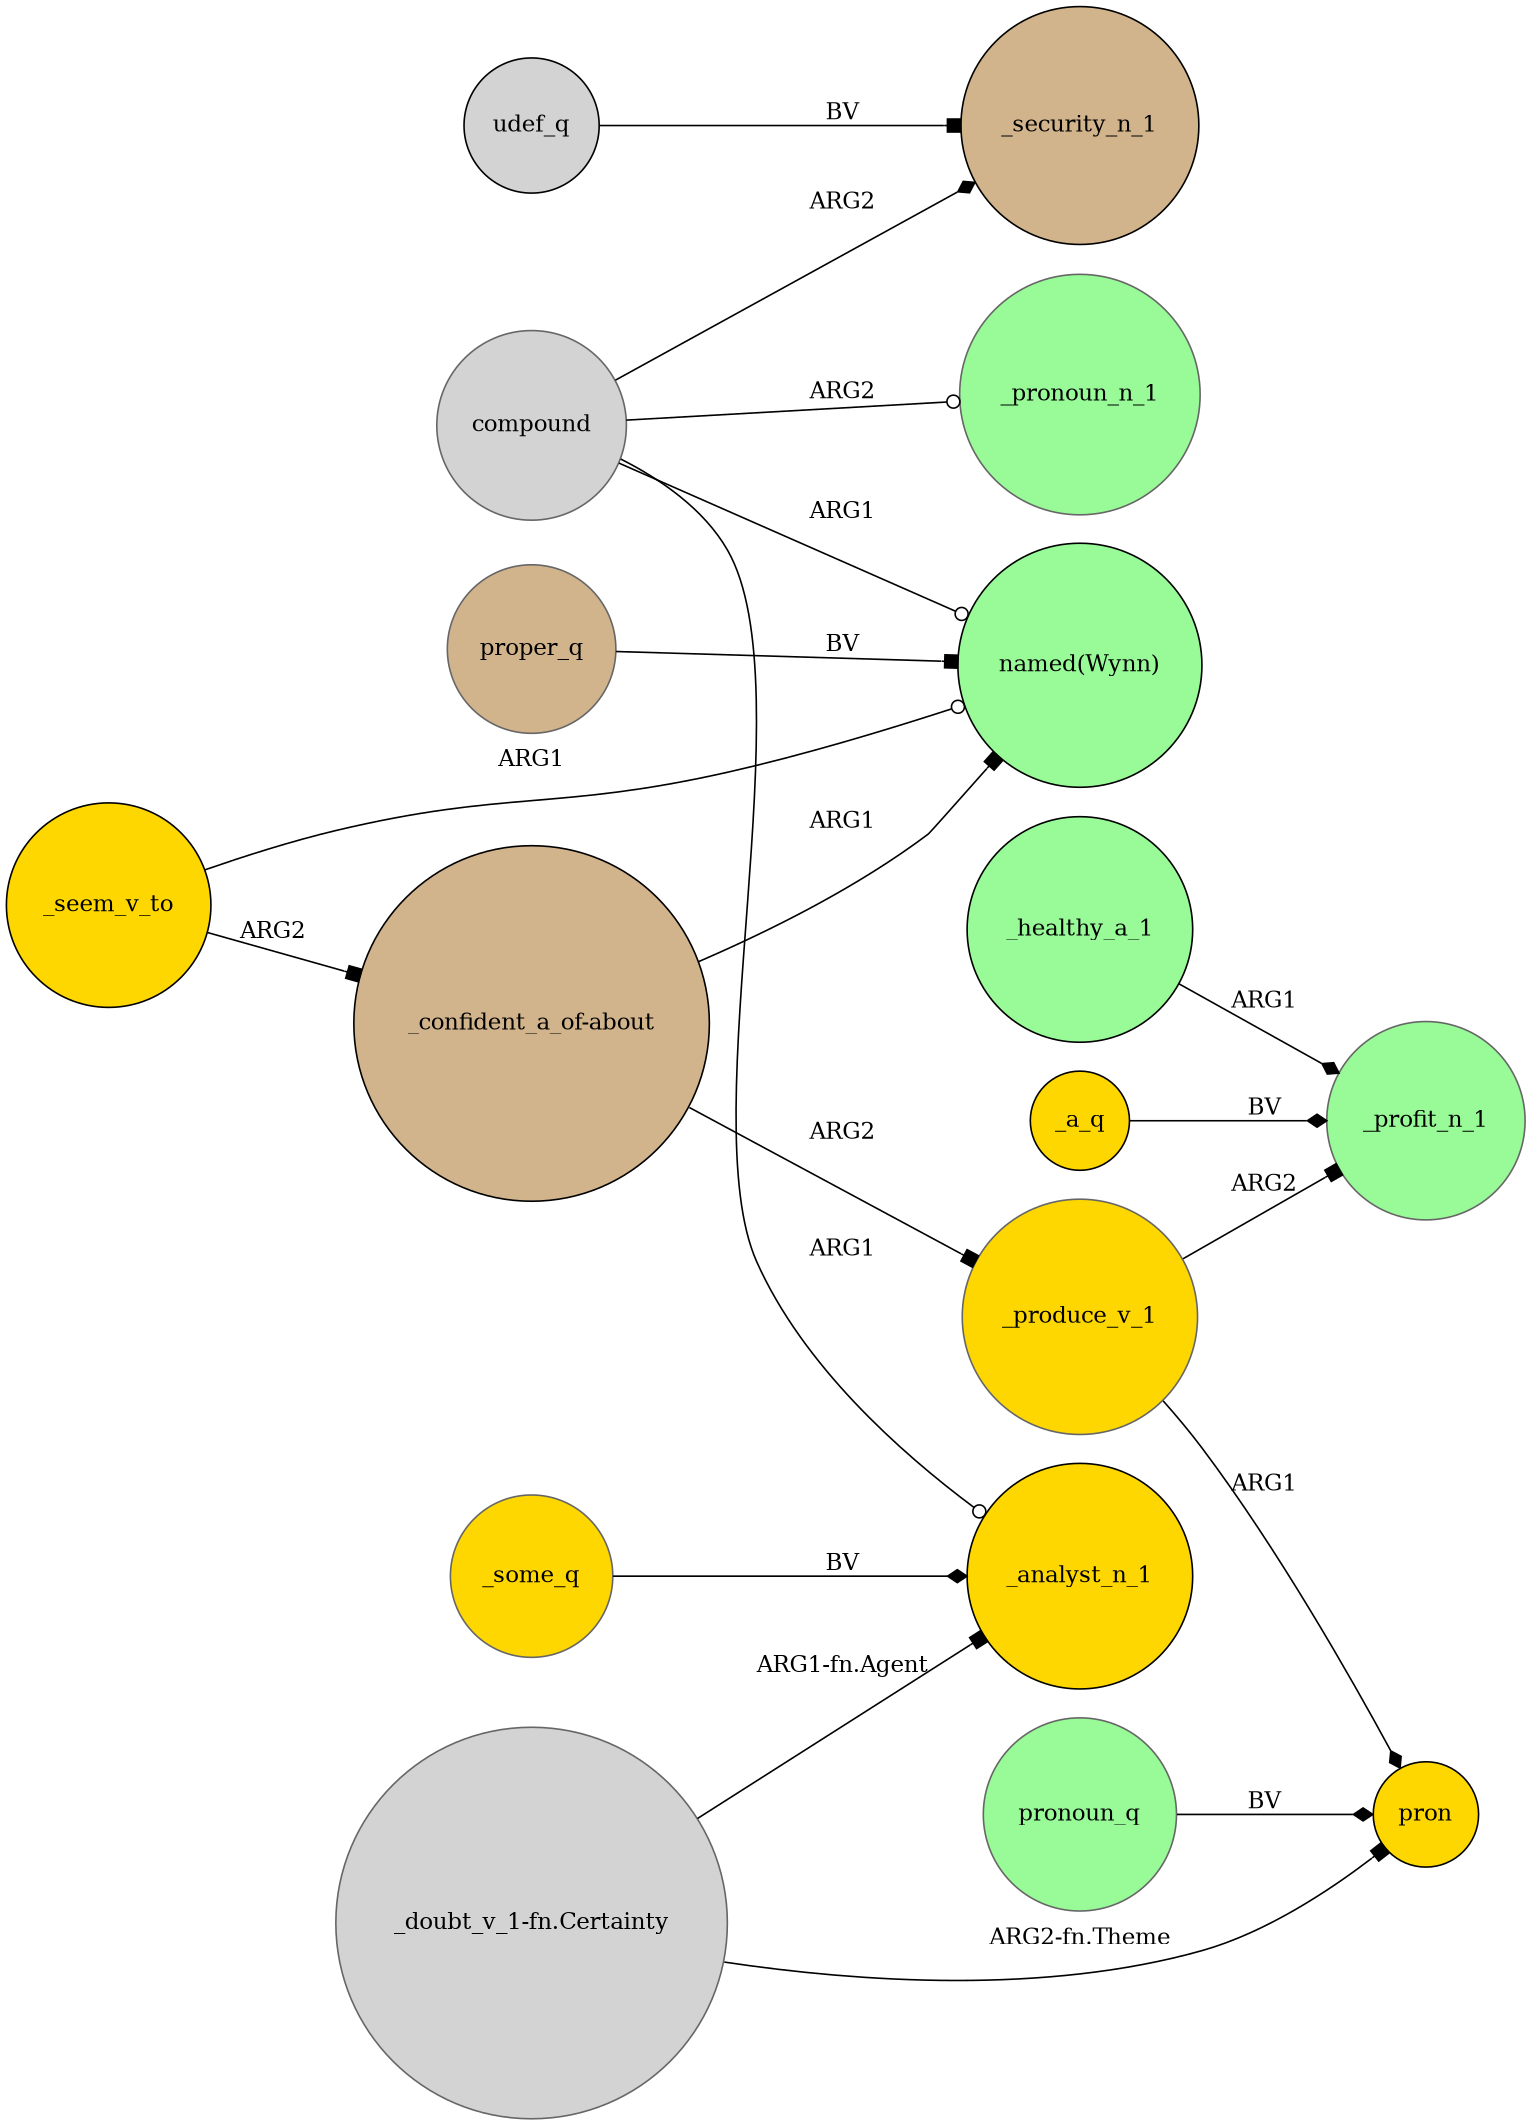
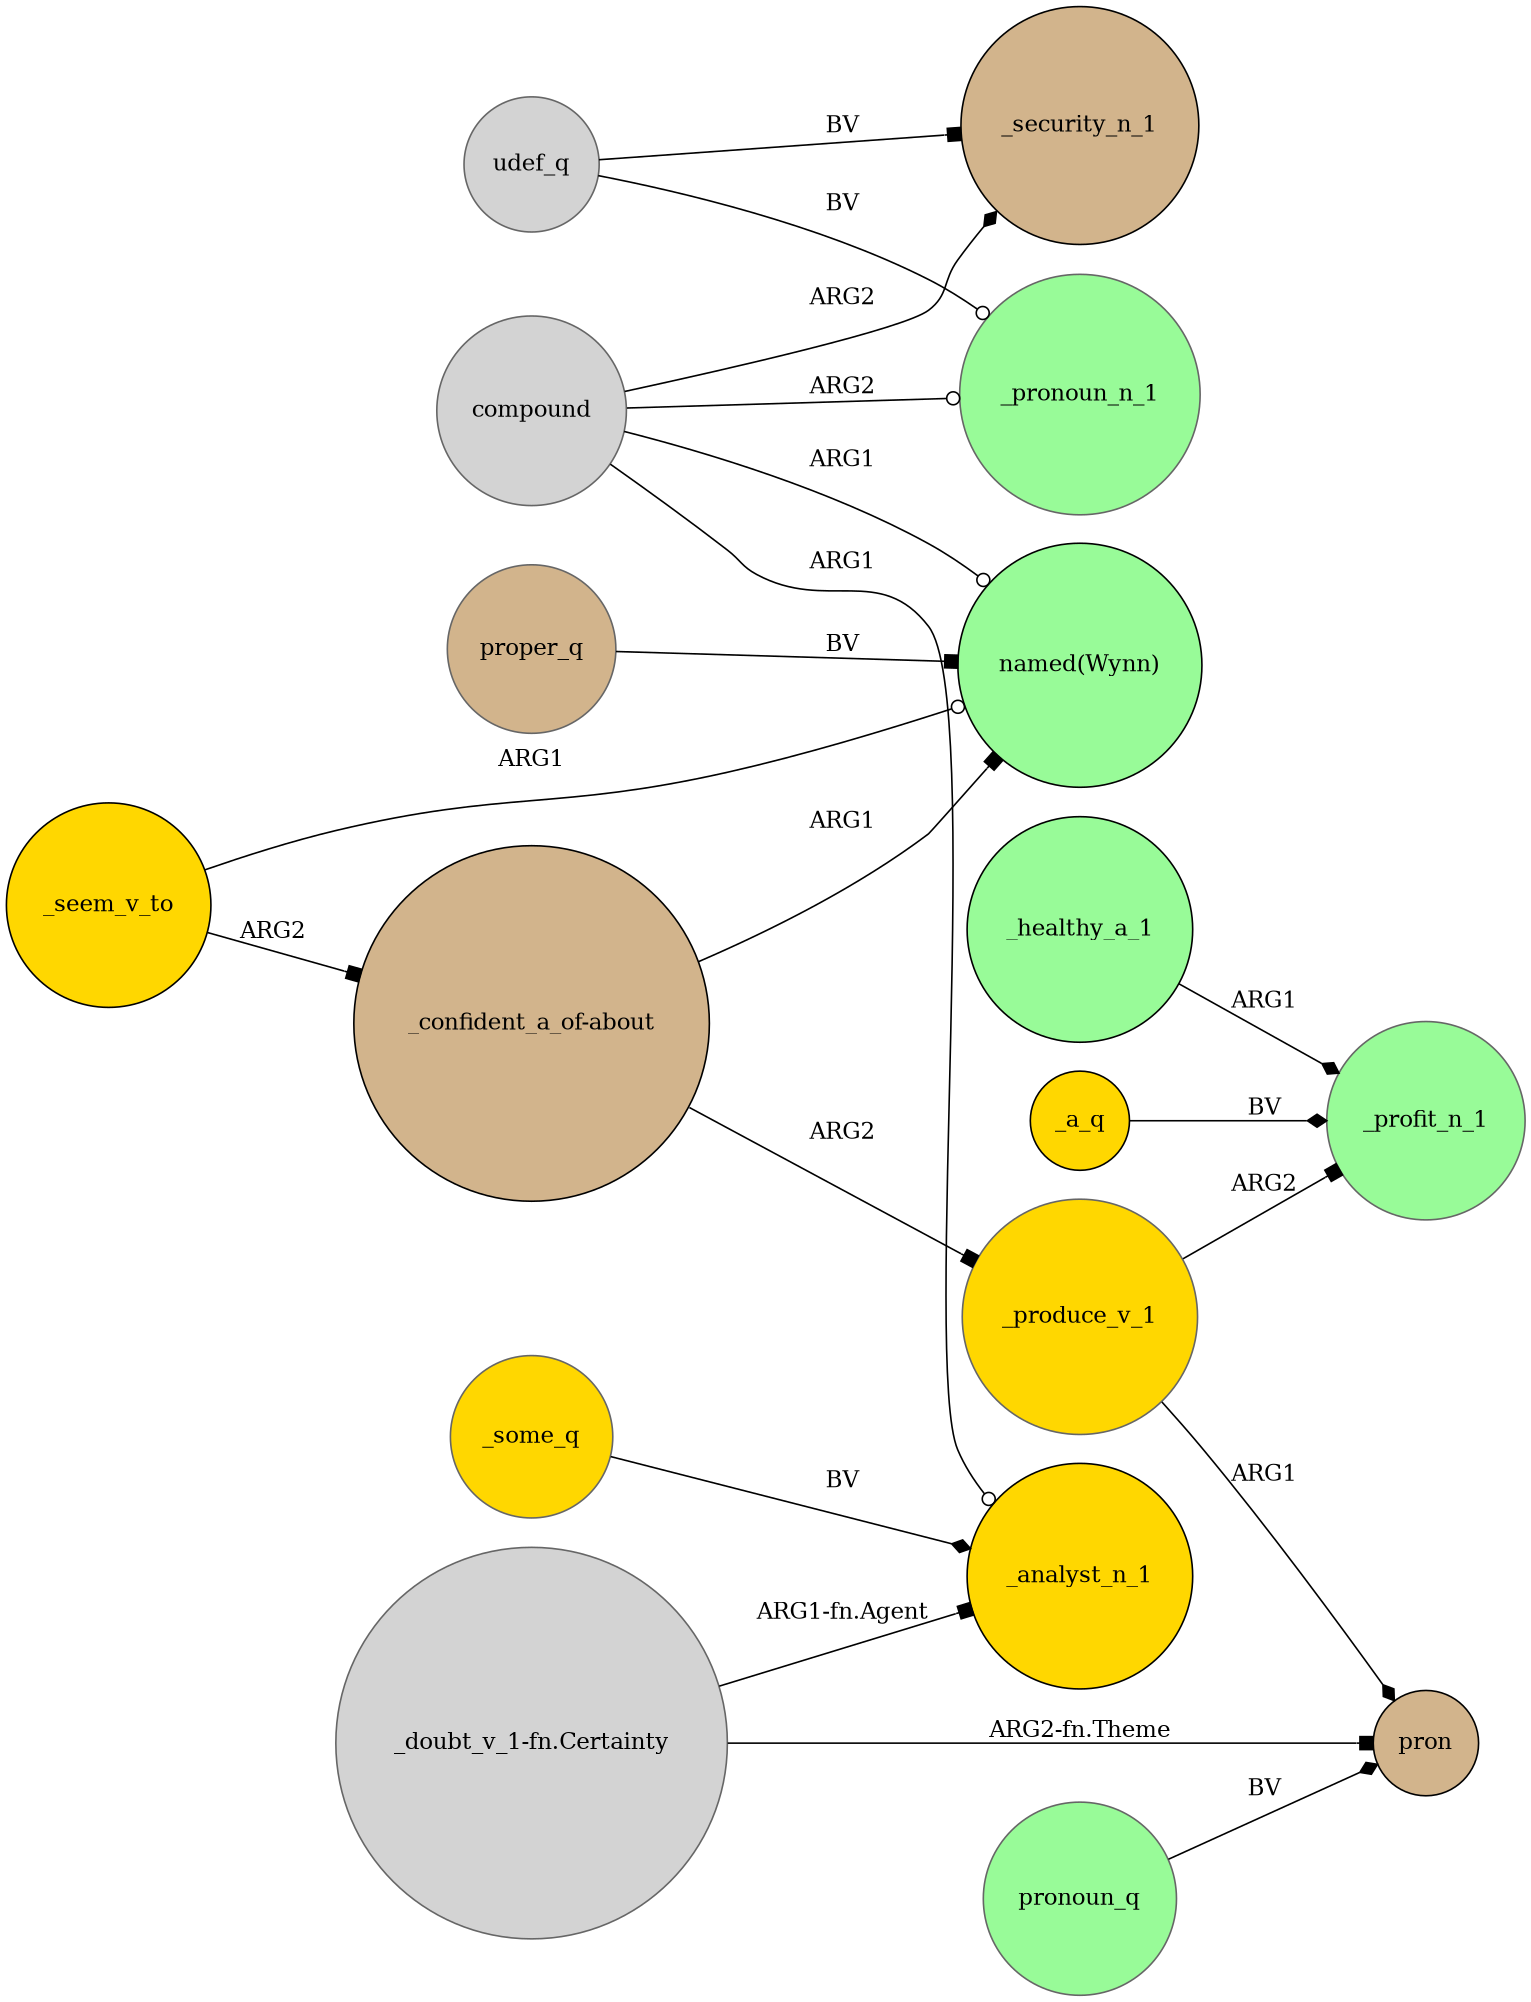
node "udef_q": color black -> gray40
edge "udef_q" -> "_pronoun_n_1": added, label "BV"
node "pron": fillcolor gold -> tan
